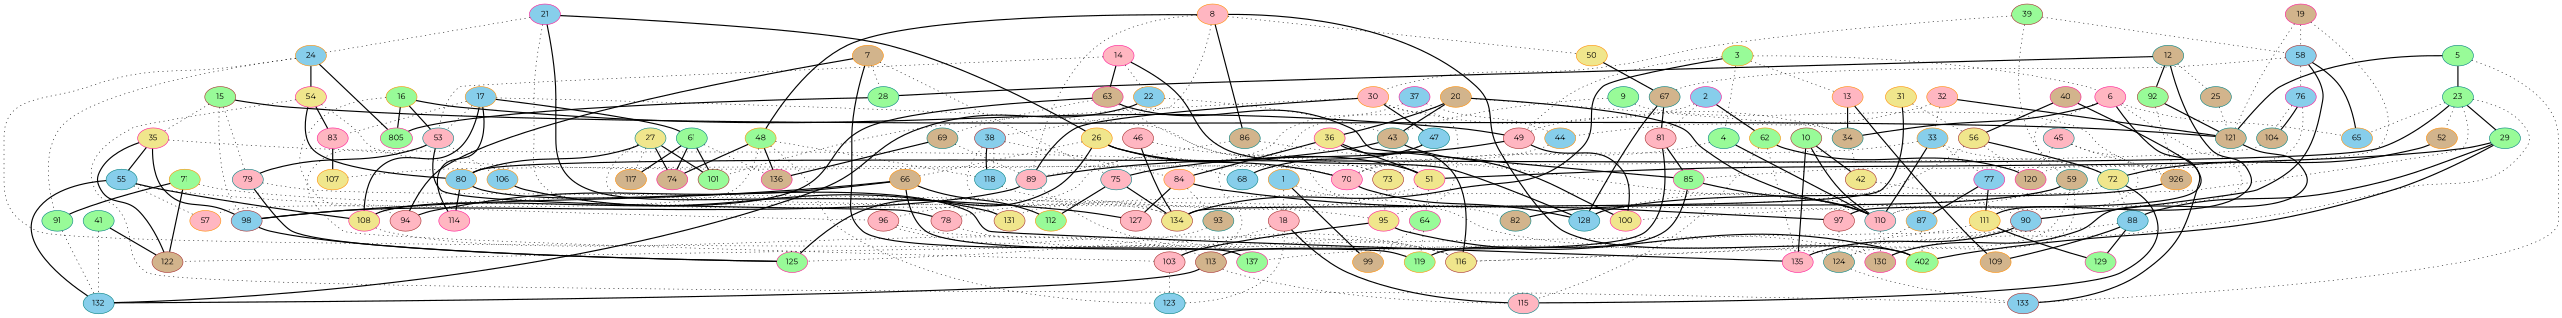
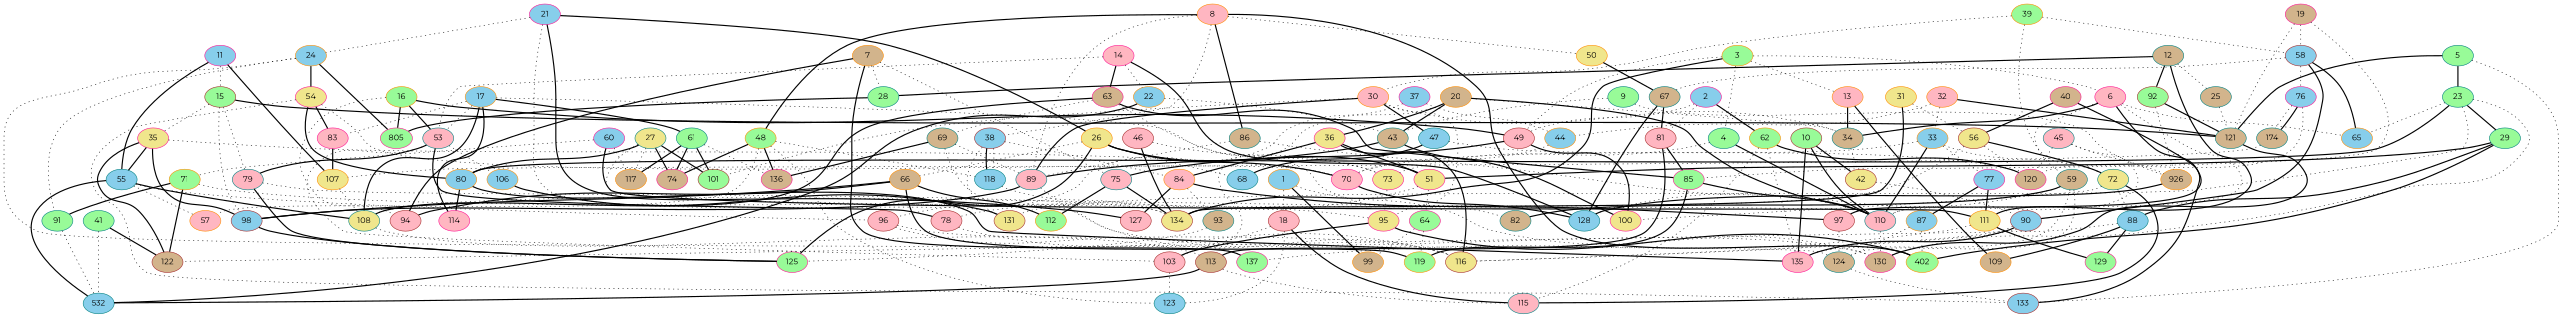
node "39": color brown -> darkorange
node "11": added
node "60": added
node "104": label "104" -> "174"
node "52": removed
edge "47" -- "70": now "47" -- "120"
node "73": color brown -> deeppink
edge "107" -- "108": added
node "108": color deeppink -> teal
edge "69" -- "130": added
node "132": label "132" -> "532"
